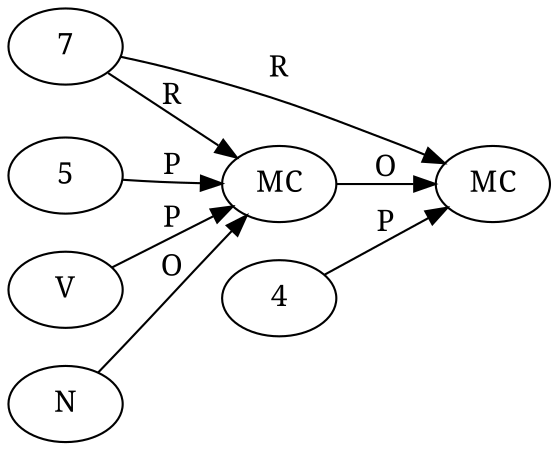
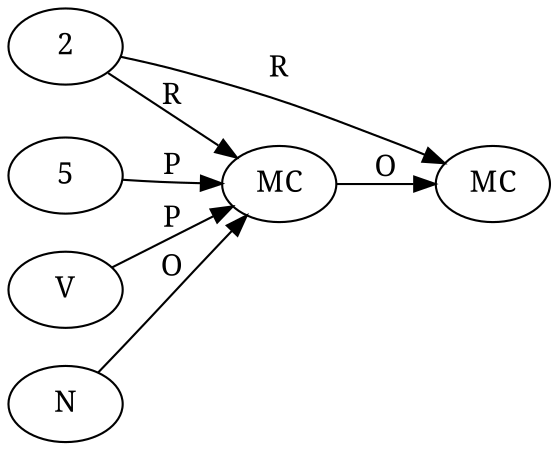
node "7": label "7" -> "2"
node "4": removed
